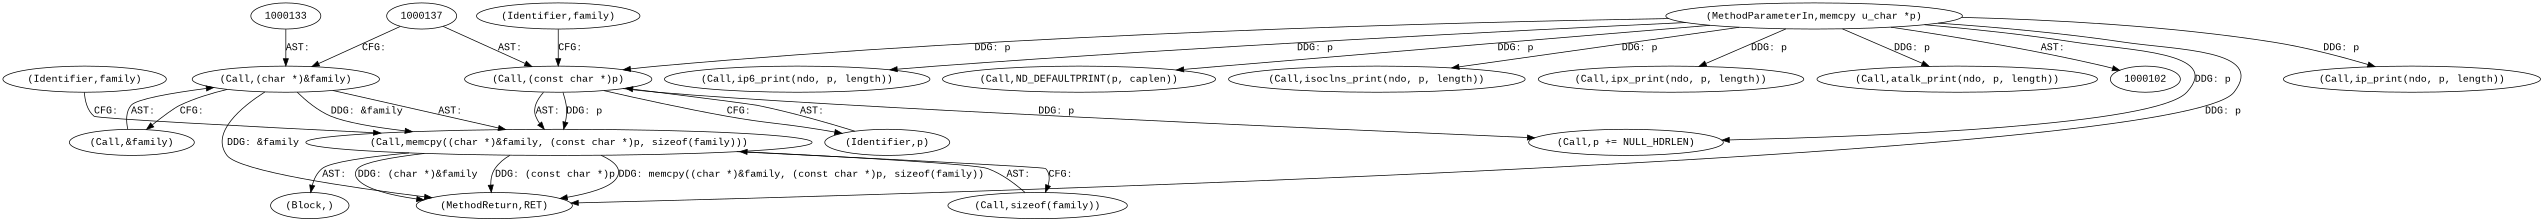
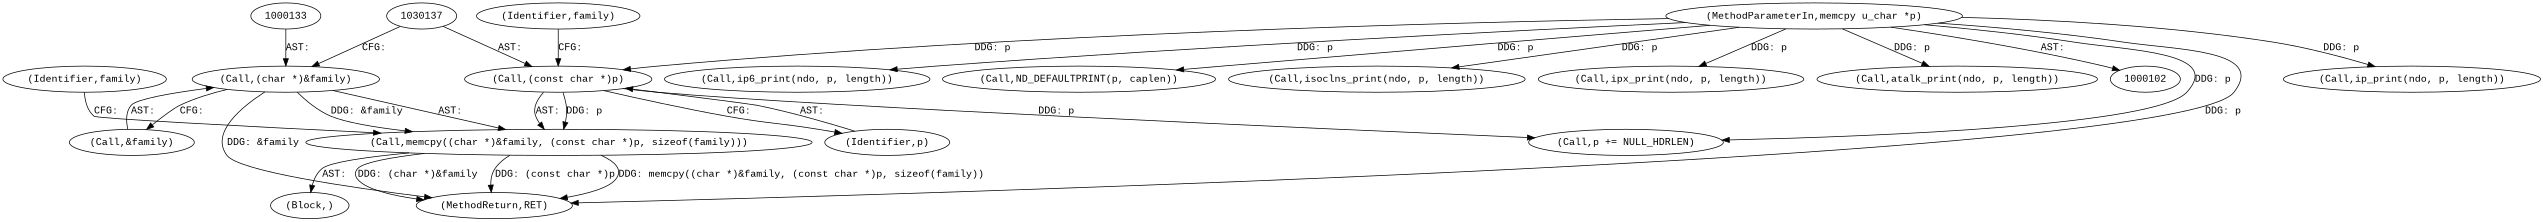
node "1000137": label "1000137" -> "1030137"
node "(Call,sizeof(family))": removed
